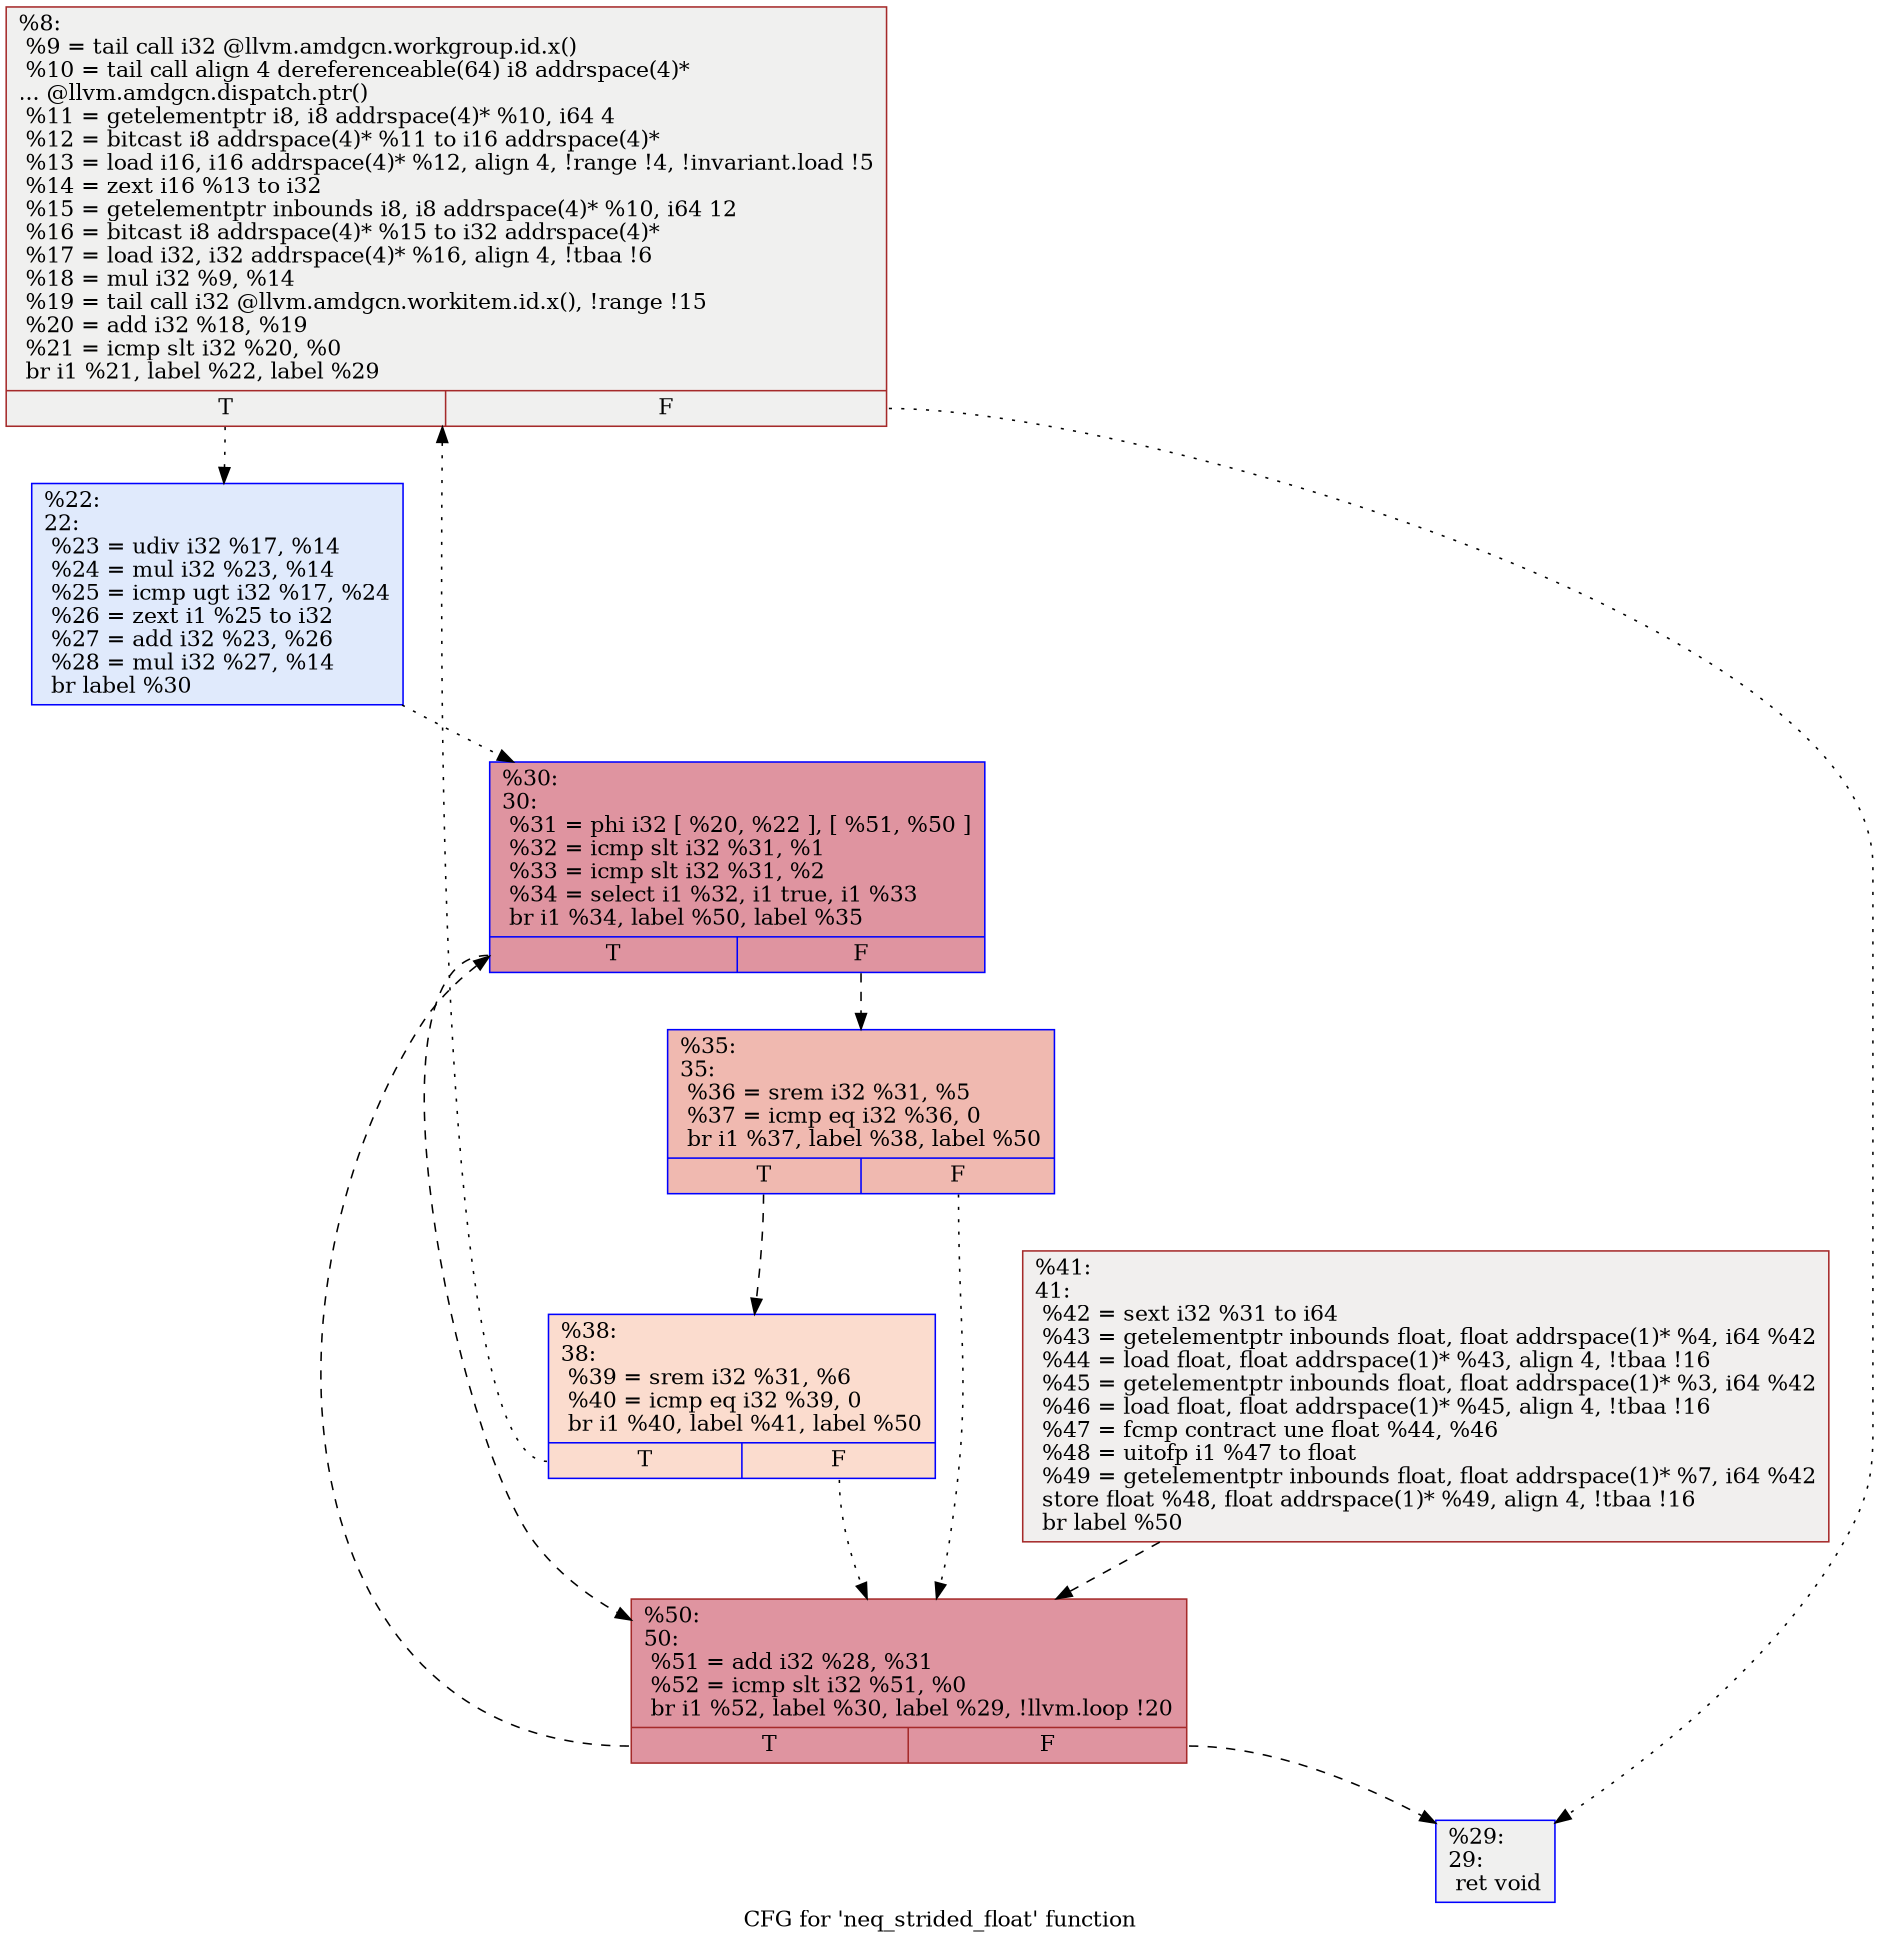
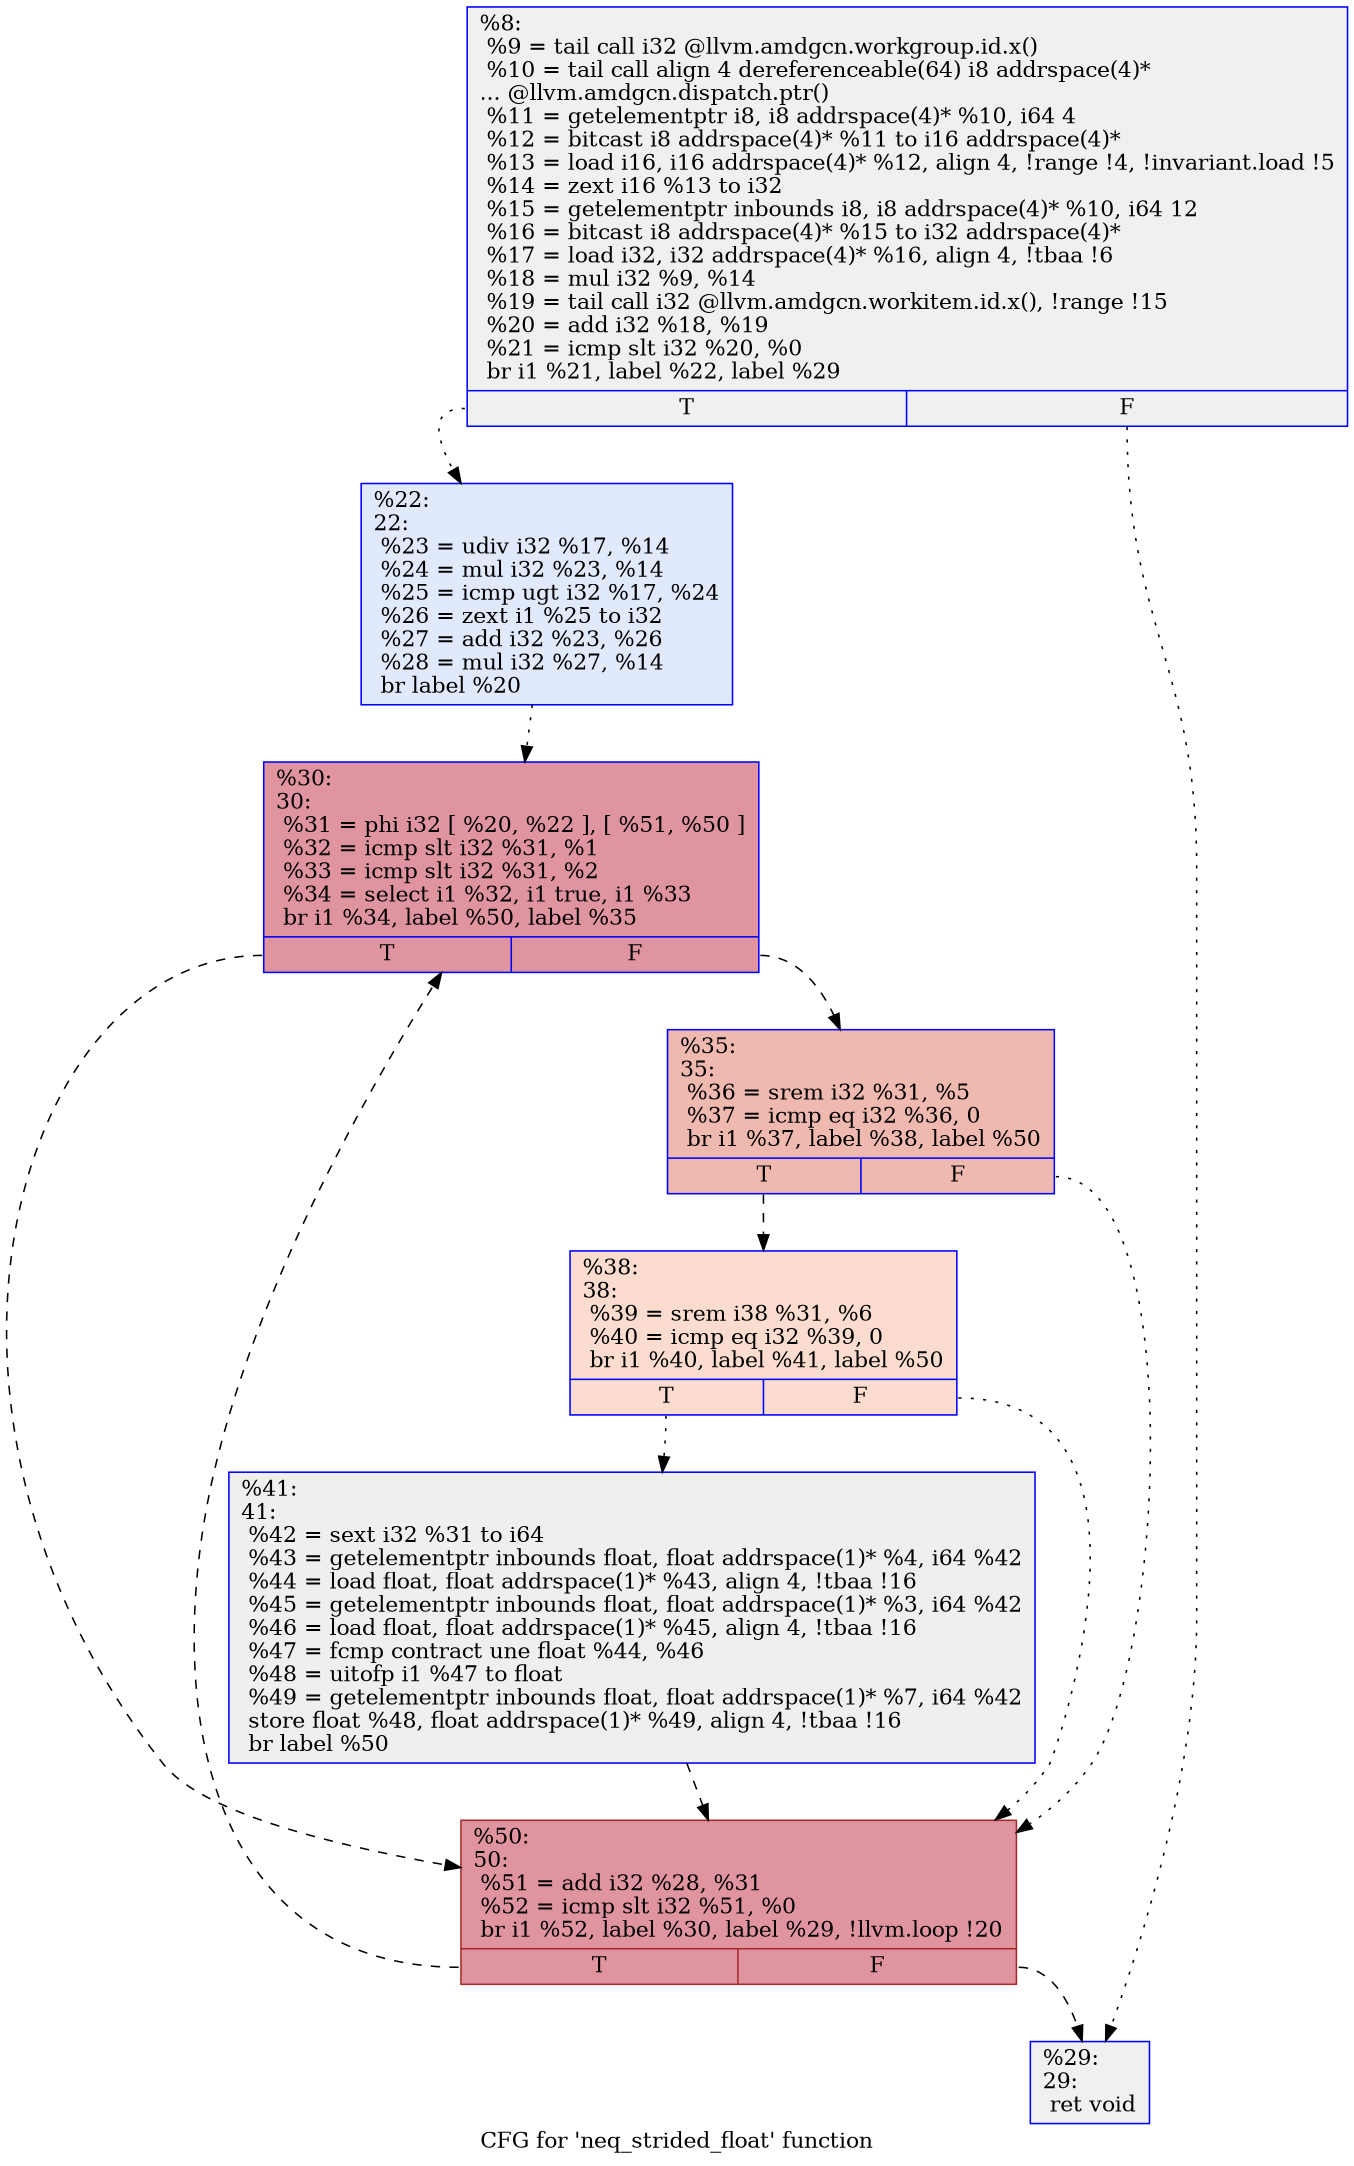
node "%8:": color brown -> blue
node "%22:": text "br label %30" -> "br label %20"
edge "%38:" -> "%8:": now "%38:" -> "%41:"
node "%38:": text "%39 = srem i32 %31, %6" -> "%39 = srem i38 %31, %6"
node "%41:": color brown -> blue
